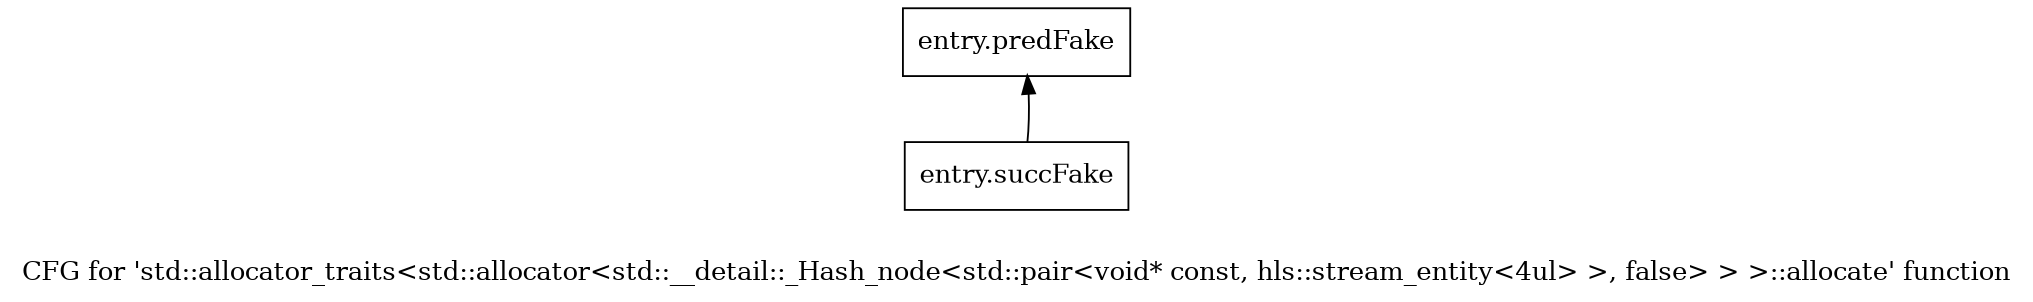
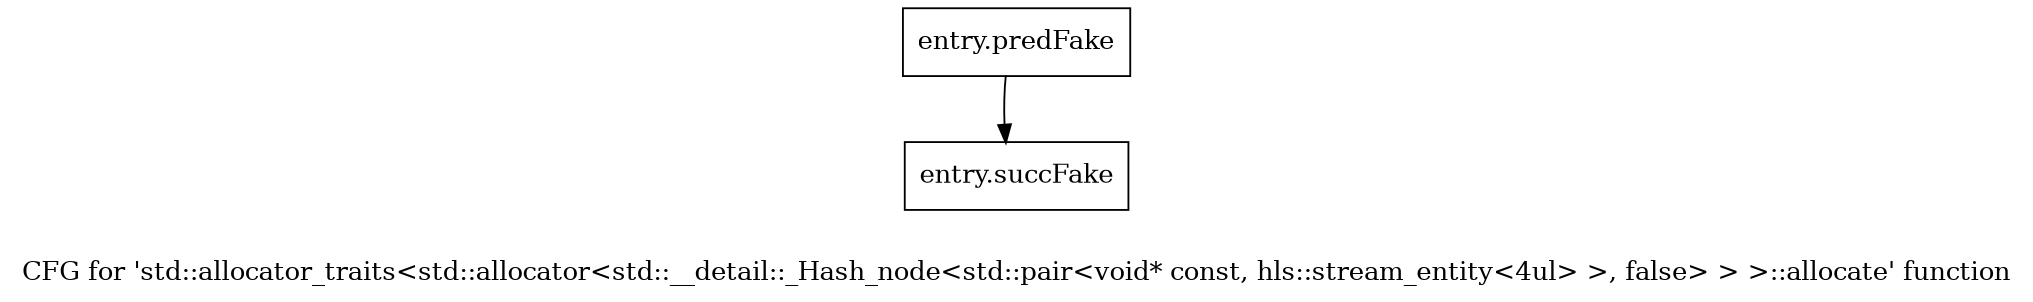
edge "entry.succFake" -> "entry.predFake": reversed
